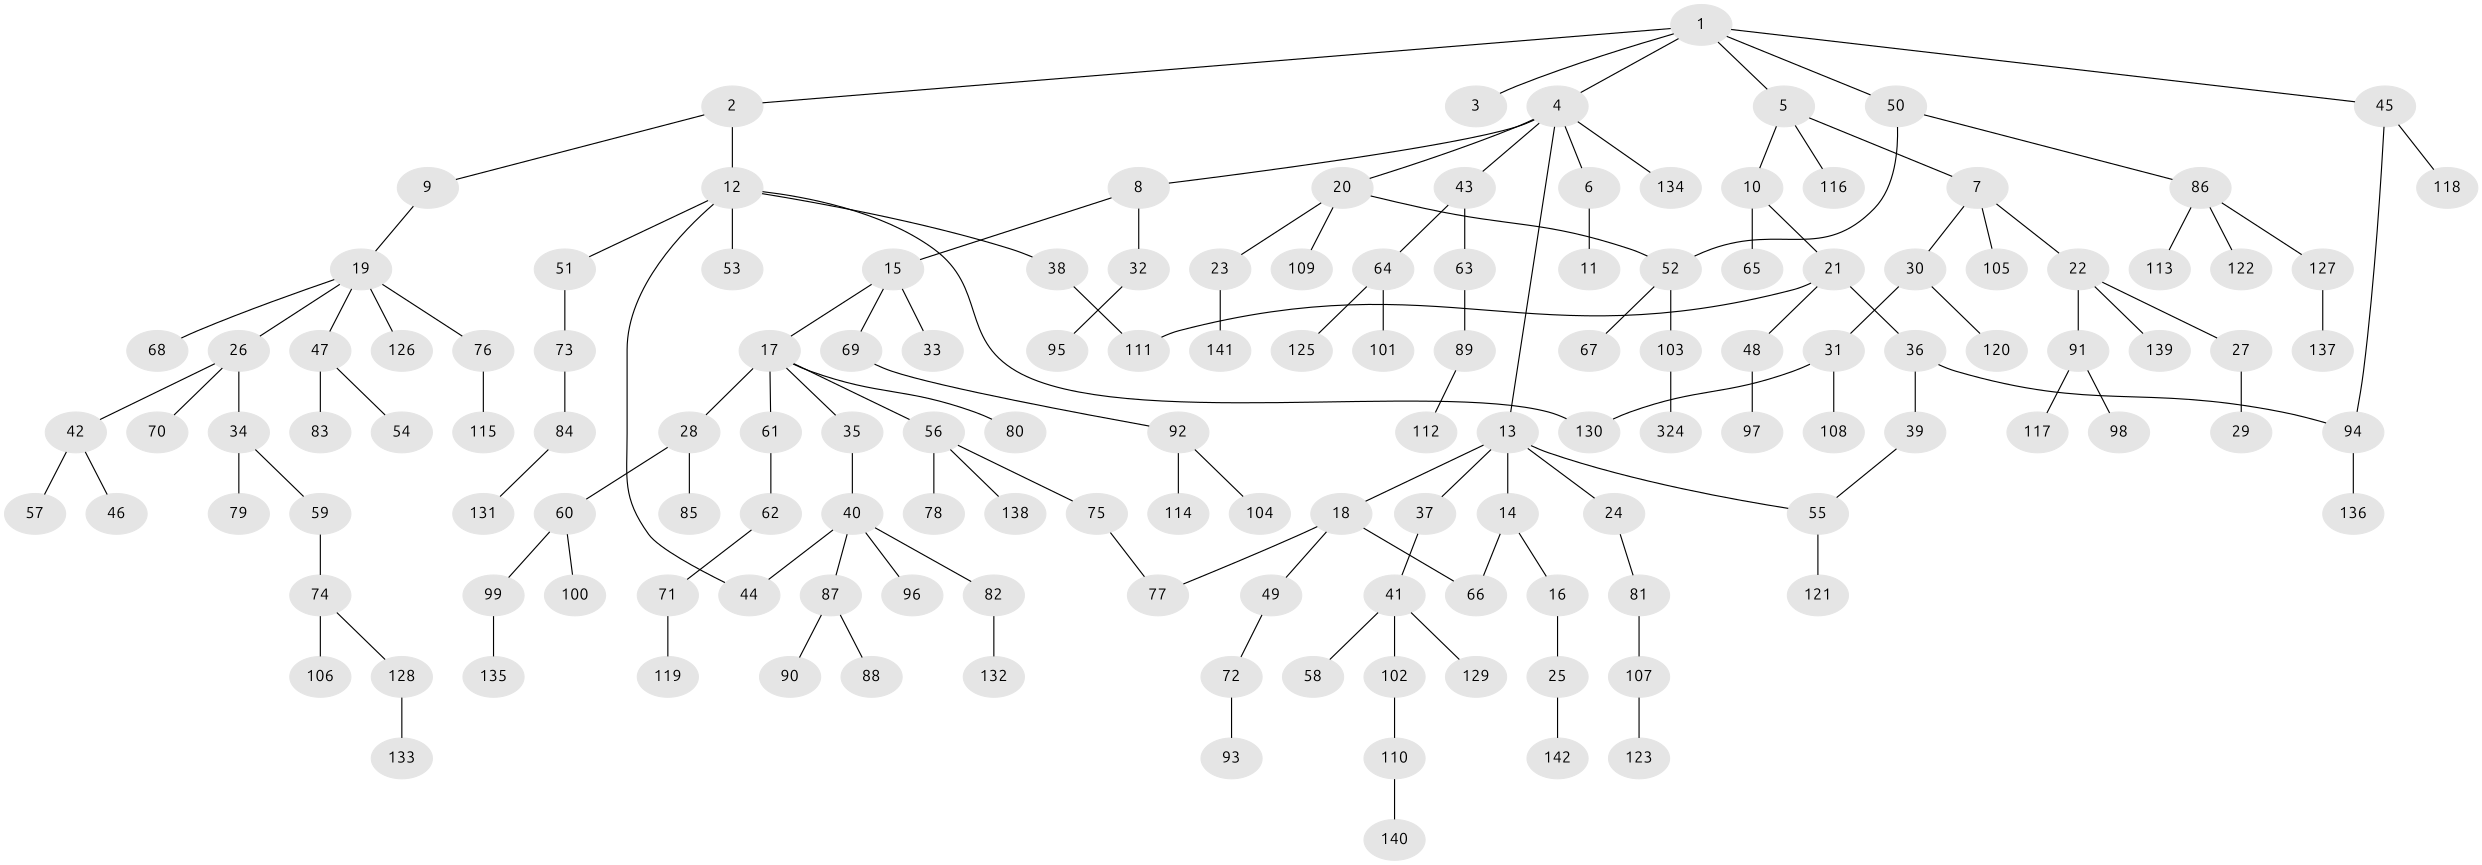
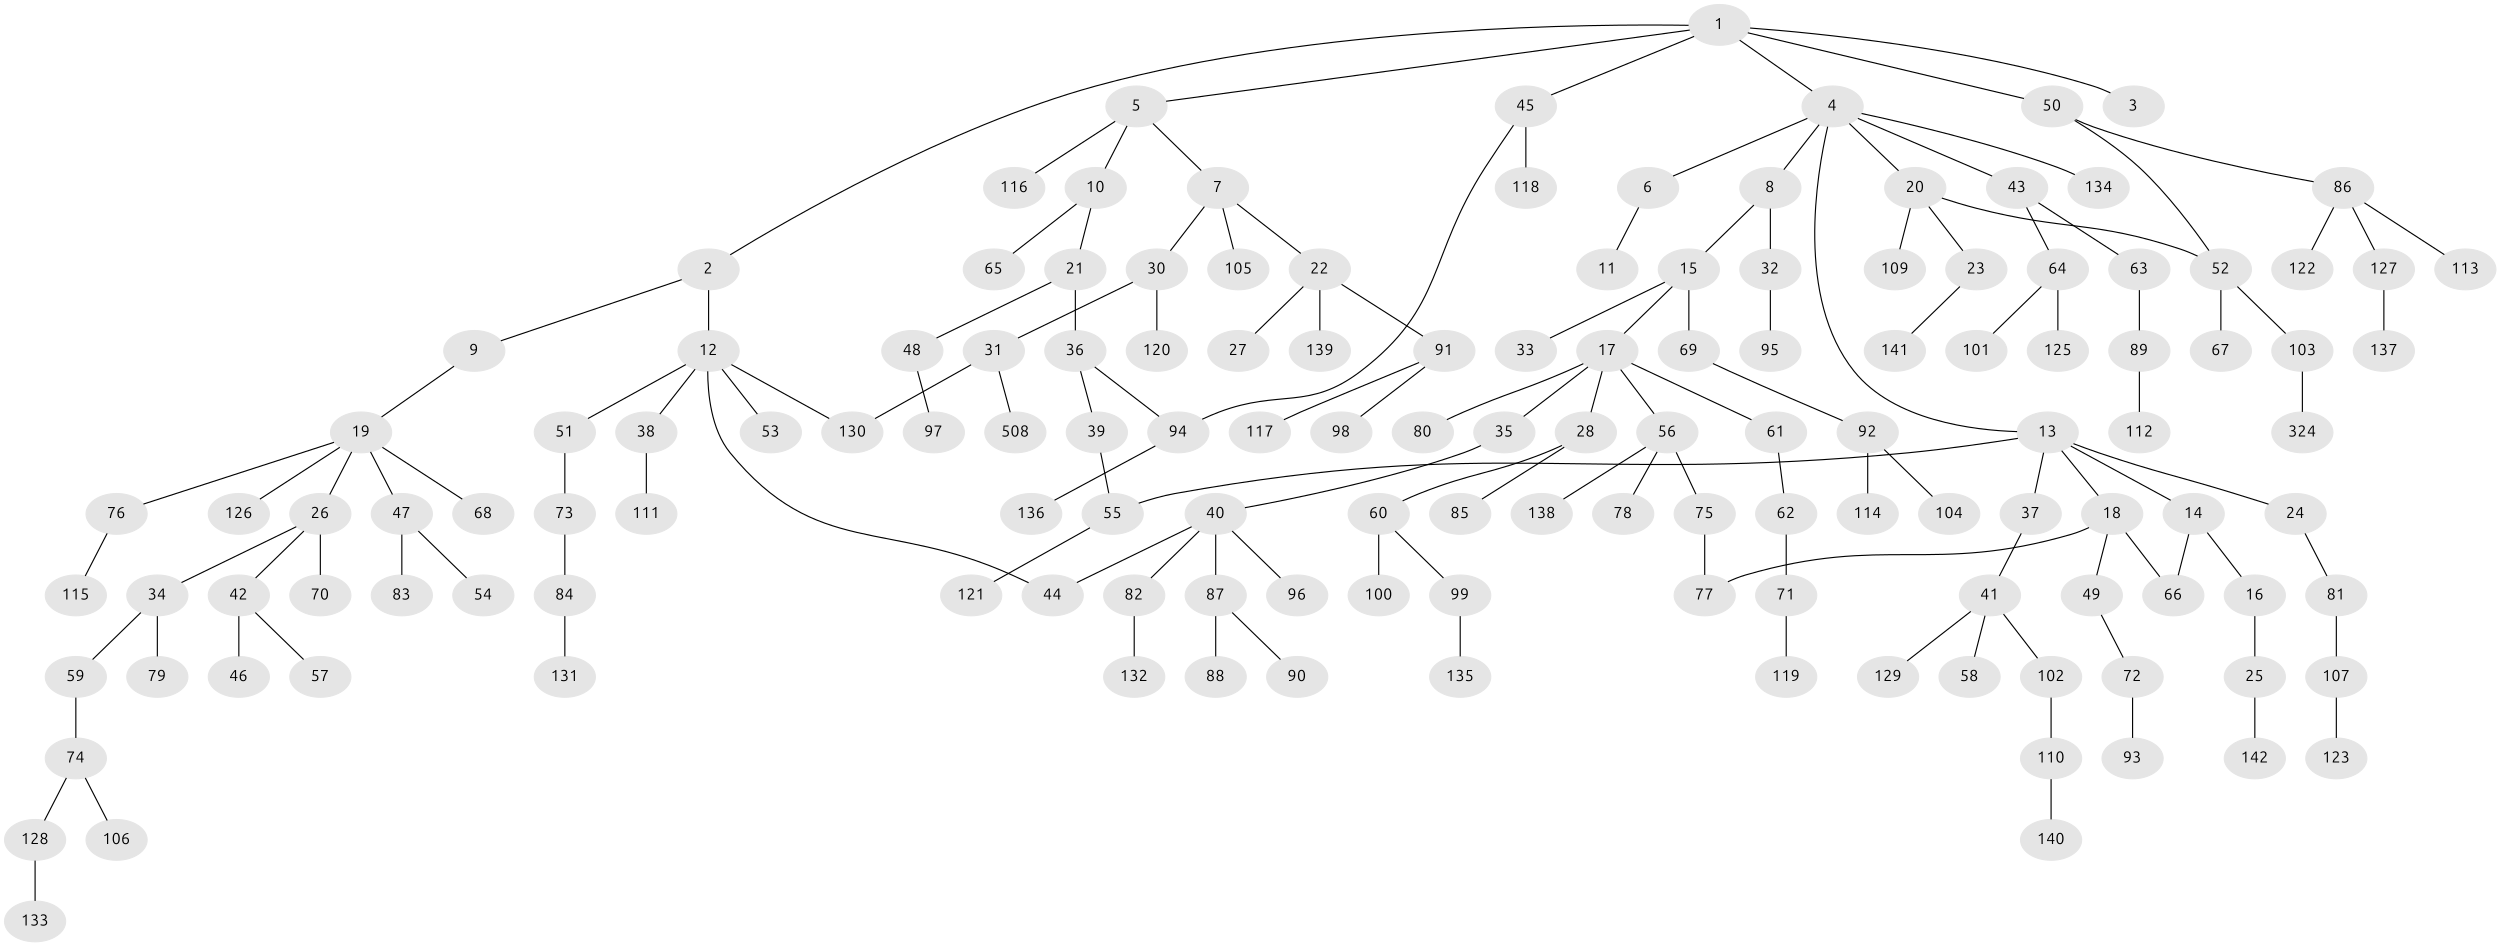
edge "21" -- "111": removed
node "108": label "108" -> "508"
node "29": removed
